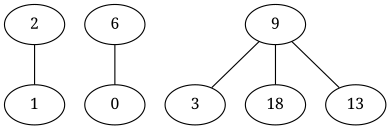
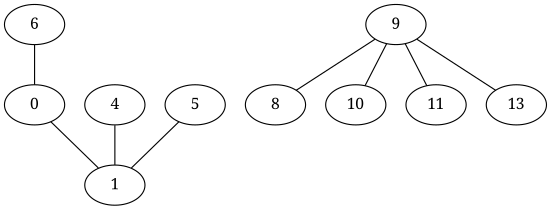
node "2": label "2" -> "5"
node "4": added
node "3": label "3" -> "8"
node "18": label "18" -> "10"
node "11": added
edge "0" -- "1": added
